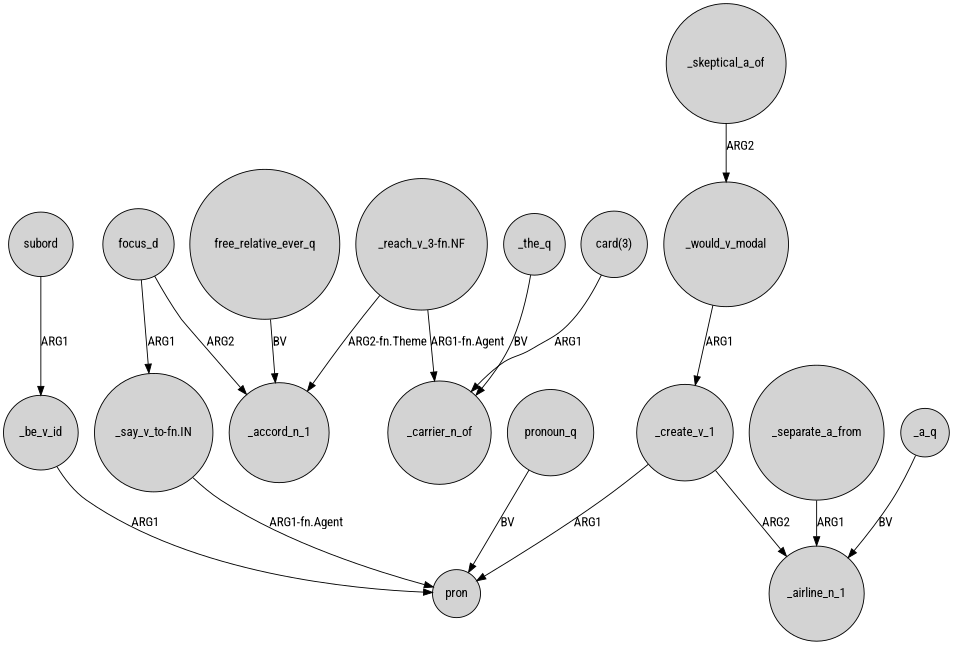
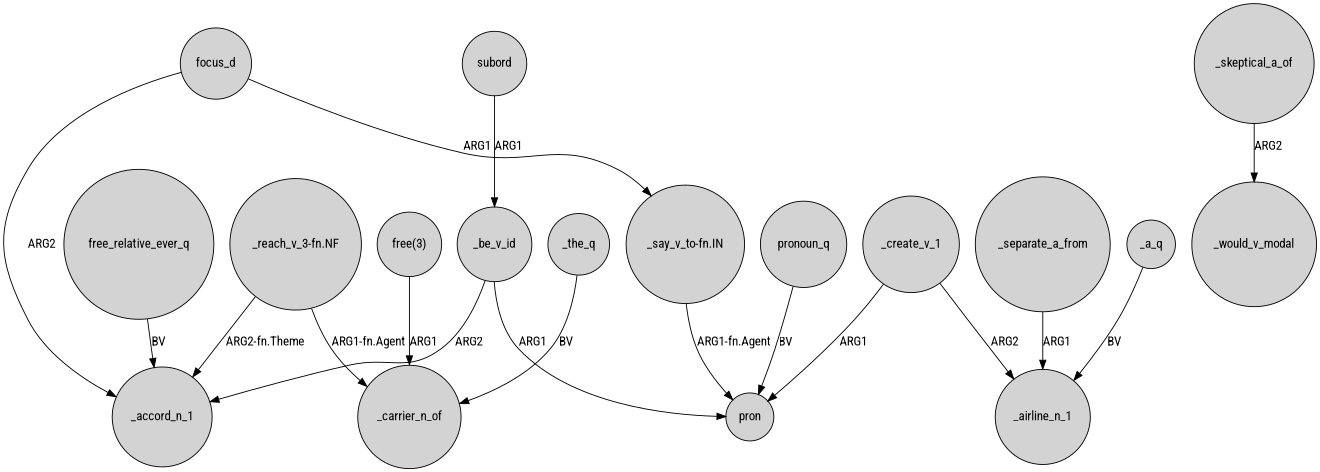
node "card(3)": label "card(3)" -> "free(3)"
edge "_would_v_modal" -> "_create_v_1": removed, label "ARG1"
edge "_be_v_id" -> "_accord_n_1": added, label "ARG2"
